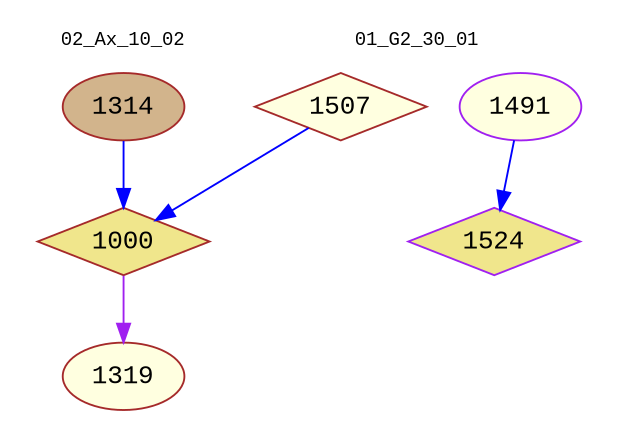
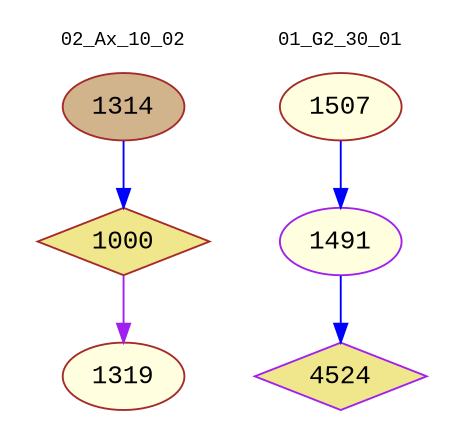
node "1507": shape diamond -> ellipse
edge "1507" -> "1000": now "1507" -> "1491"
node "1524": label "1524" -> "4524"
